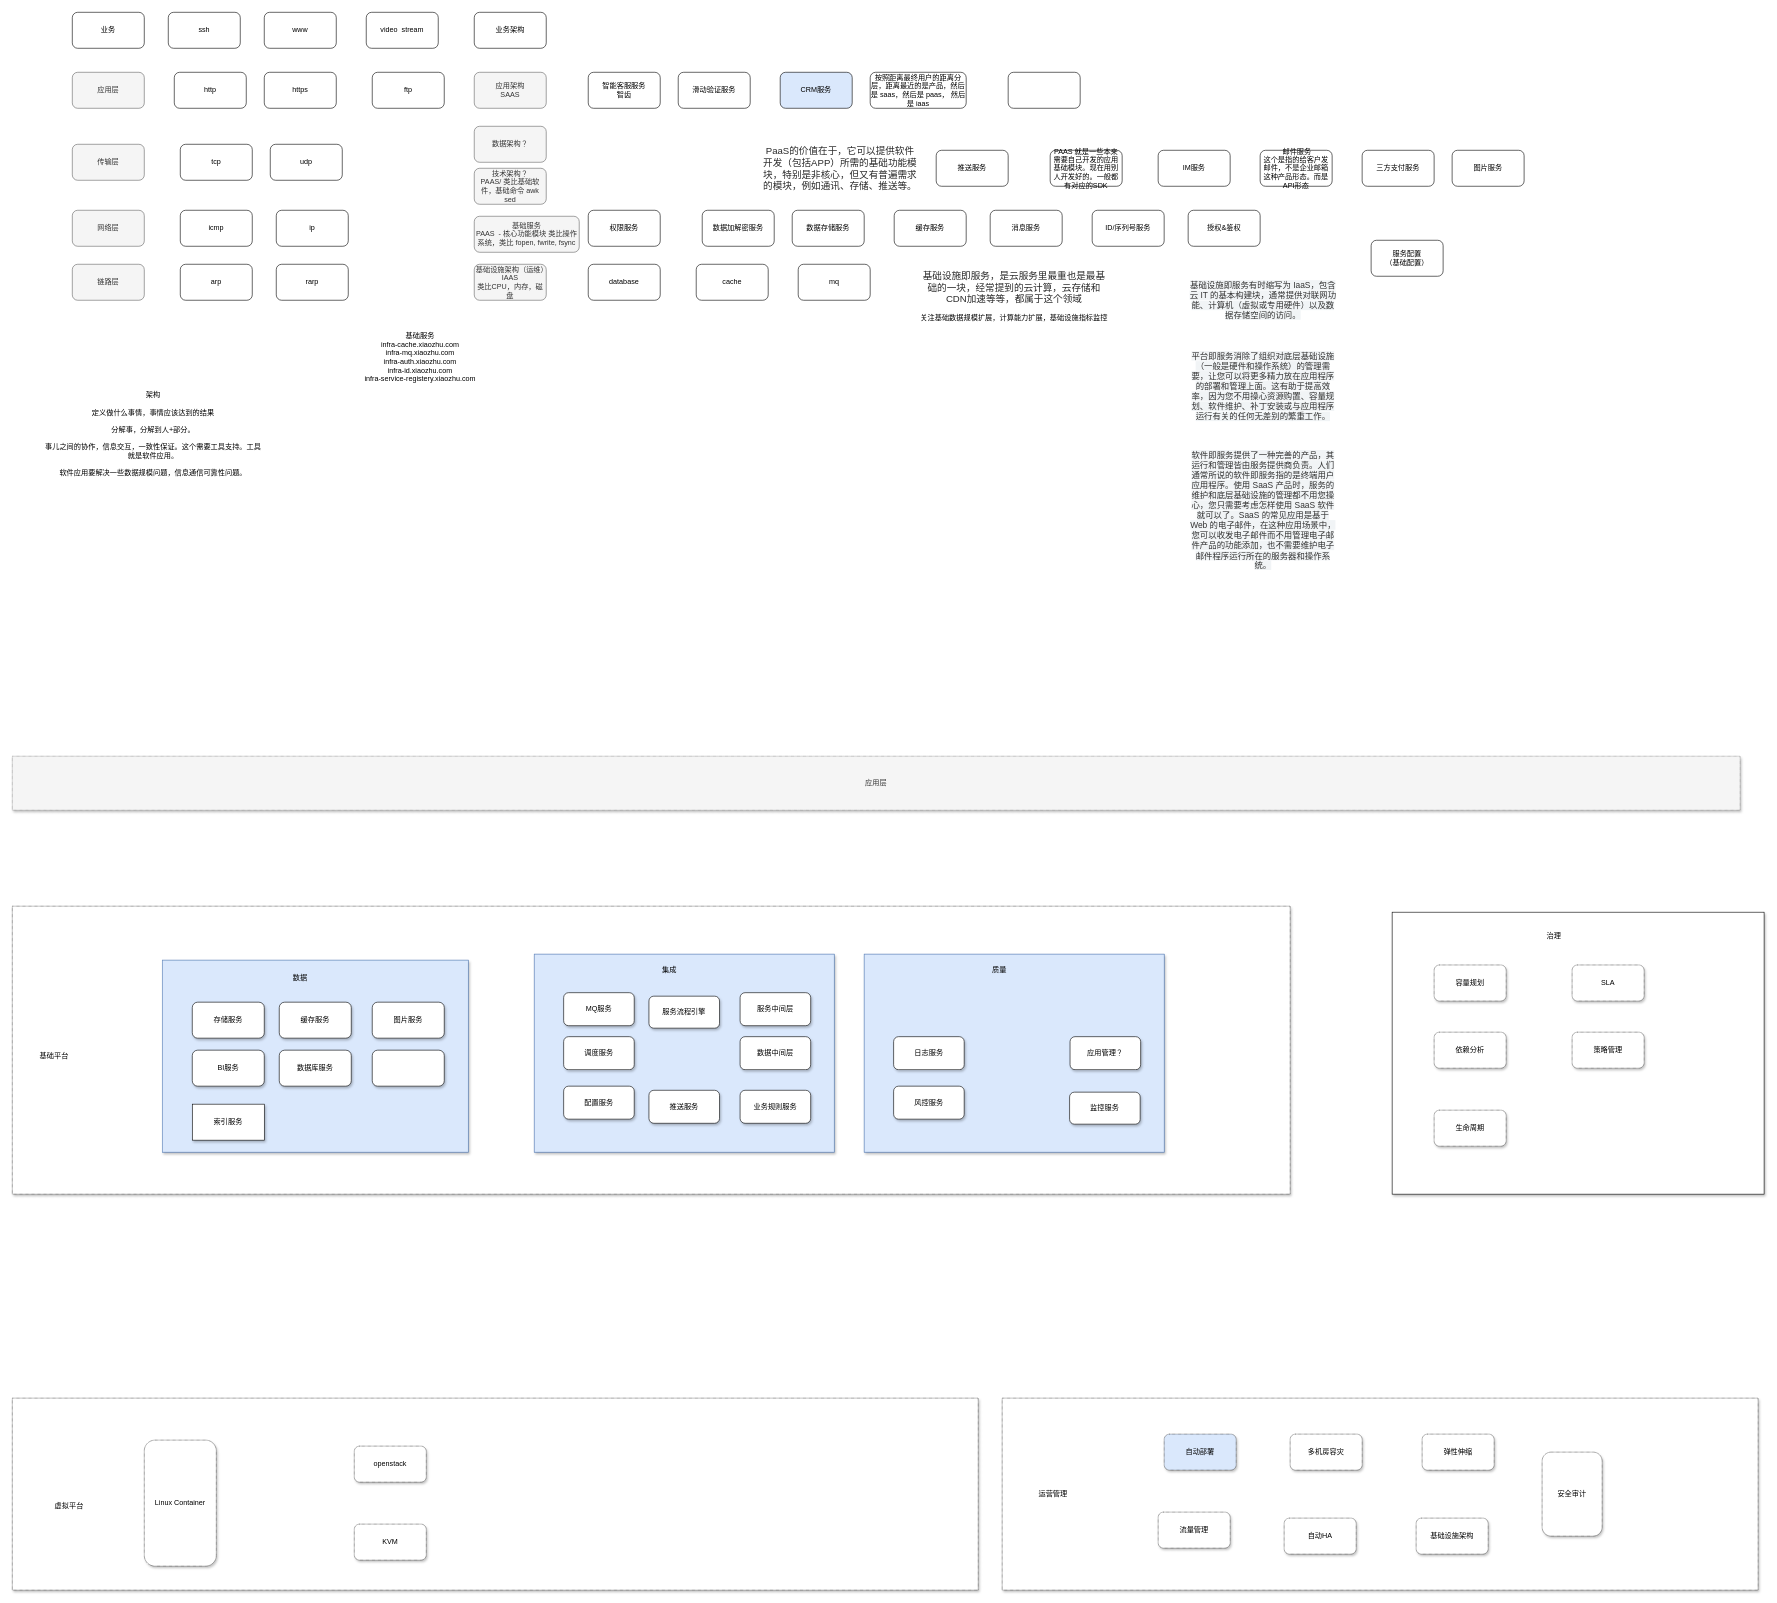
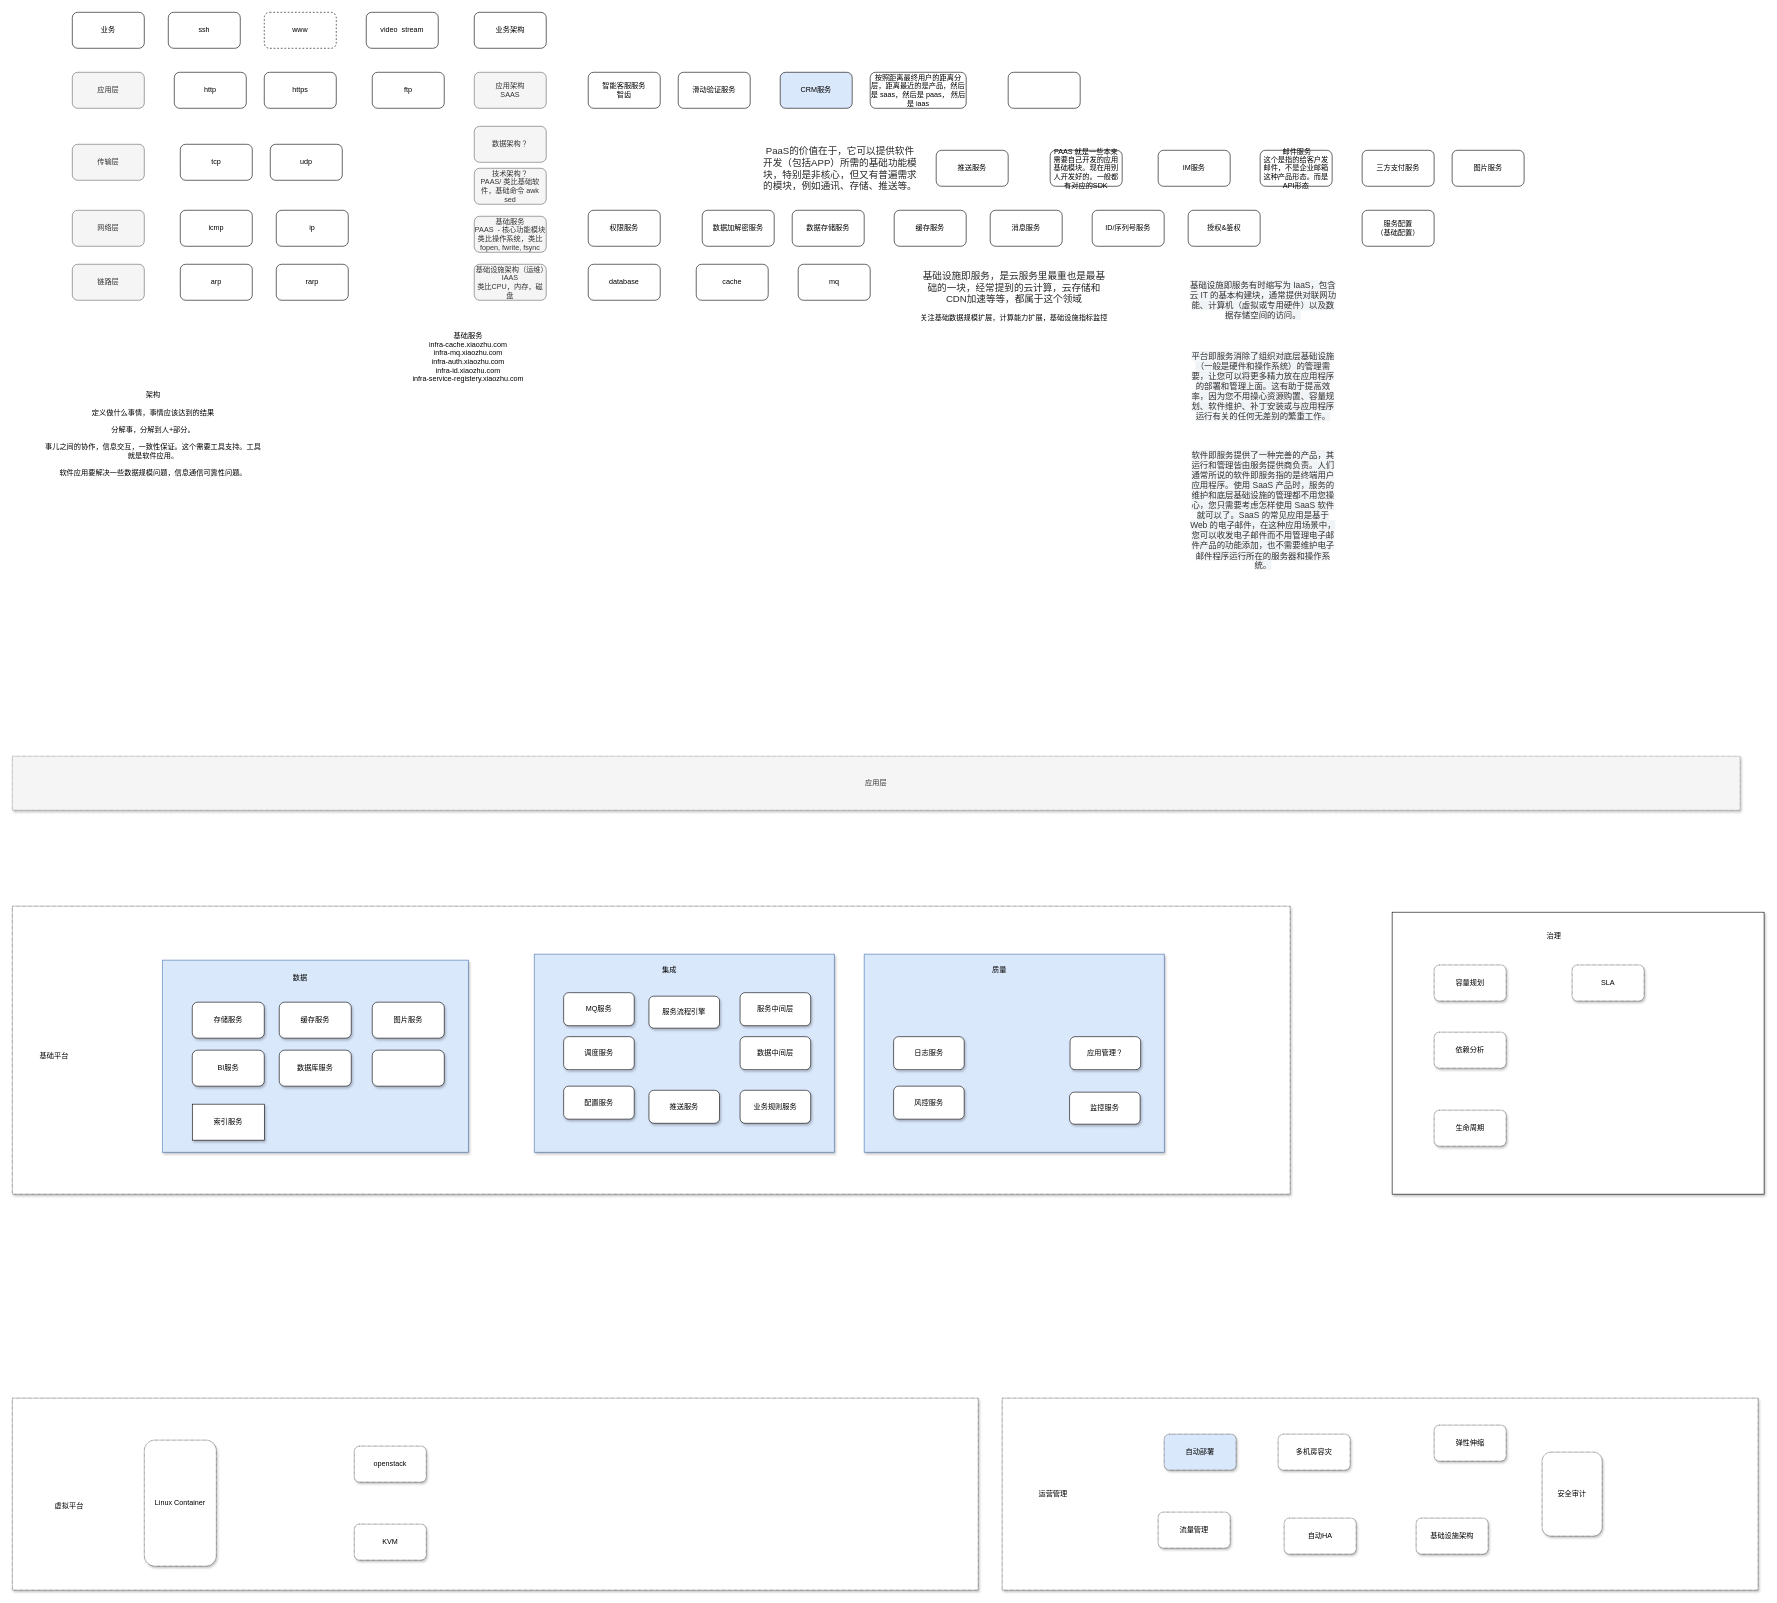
node "www": style solid -> dashed
node "基础服务 PAAS - 核心功能模块 类比操作系统，类比 fopen, fwrite, fsync": size 105x36 -> 72x36
node "服务配置 （基础配置）": moved (1407, 258) -> (1398, 228)
node "基础服务 infra-cache.xiaozhu.com infra-mq.xiaozhu.com infra-auth.xiaozhu.com infra-id.xiaozhu.com infra-service-registery.xiaozhu.com": moved (420, 357) -> (468, 357)
node "策略管理": removed
node "多机房容灾": moved (1326, 1452) -> (1314, 1452)
node "弹性伸缩": moved (1458, 1452) -> (1470, 1443)
